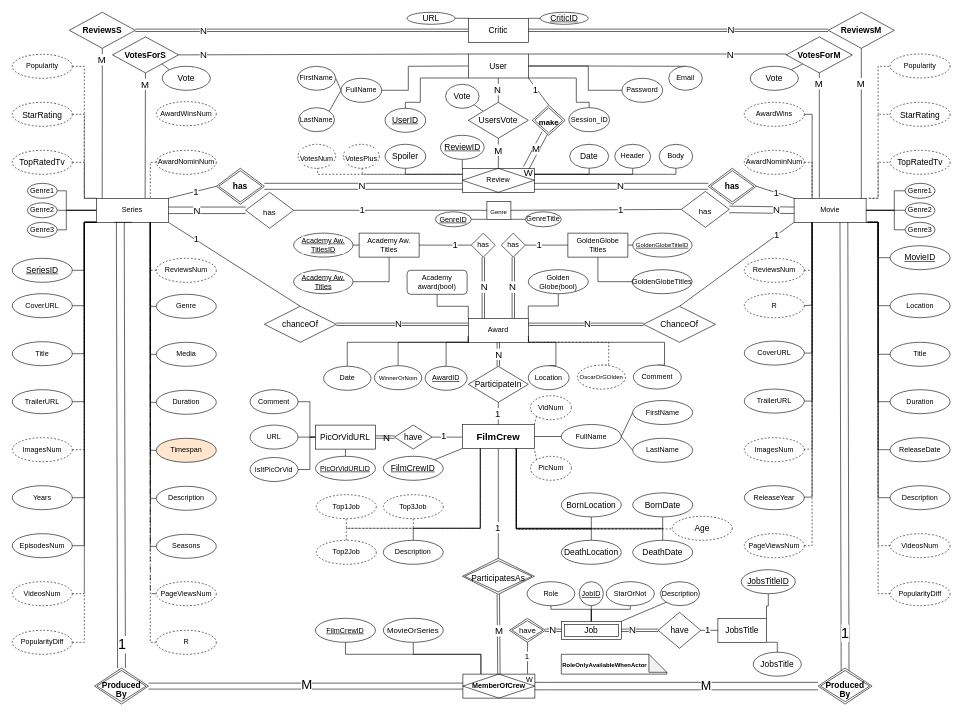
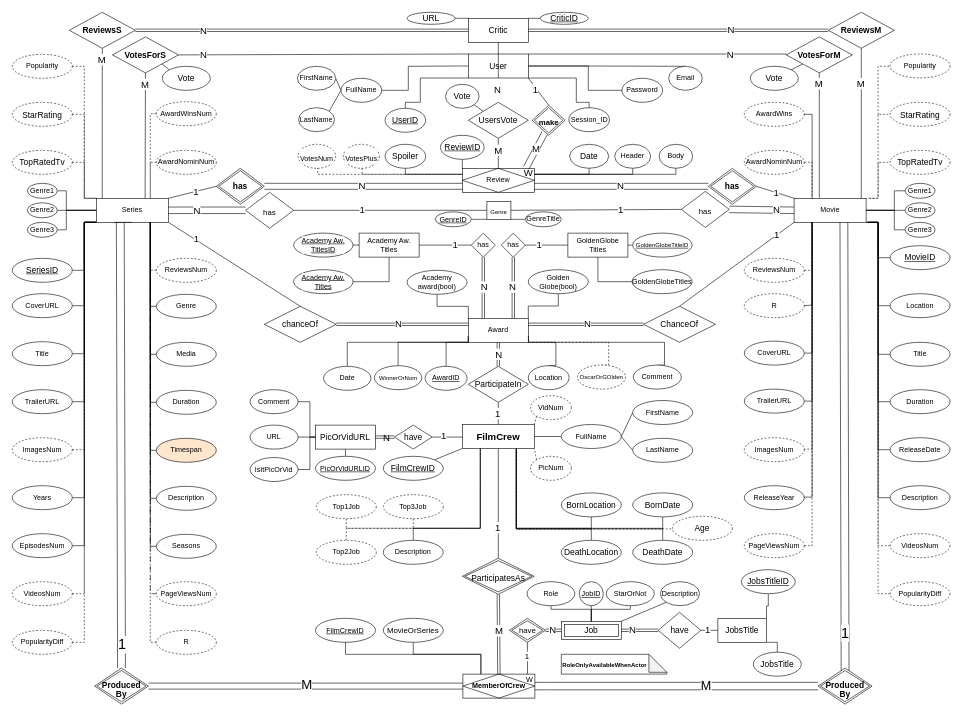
edge "User" -- "UsersVote": now "User" -- "Critic"
edge "AwardWinsNum" -- "Series": added
node "Academy award(bool)": shape rounded rectangle -> ellipse
